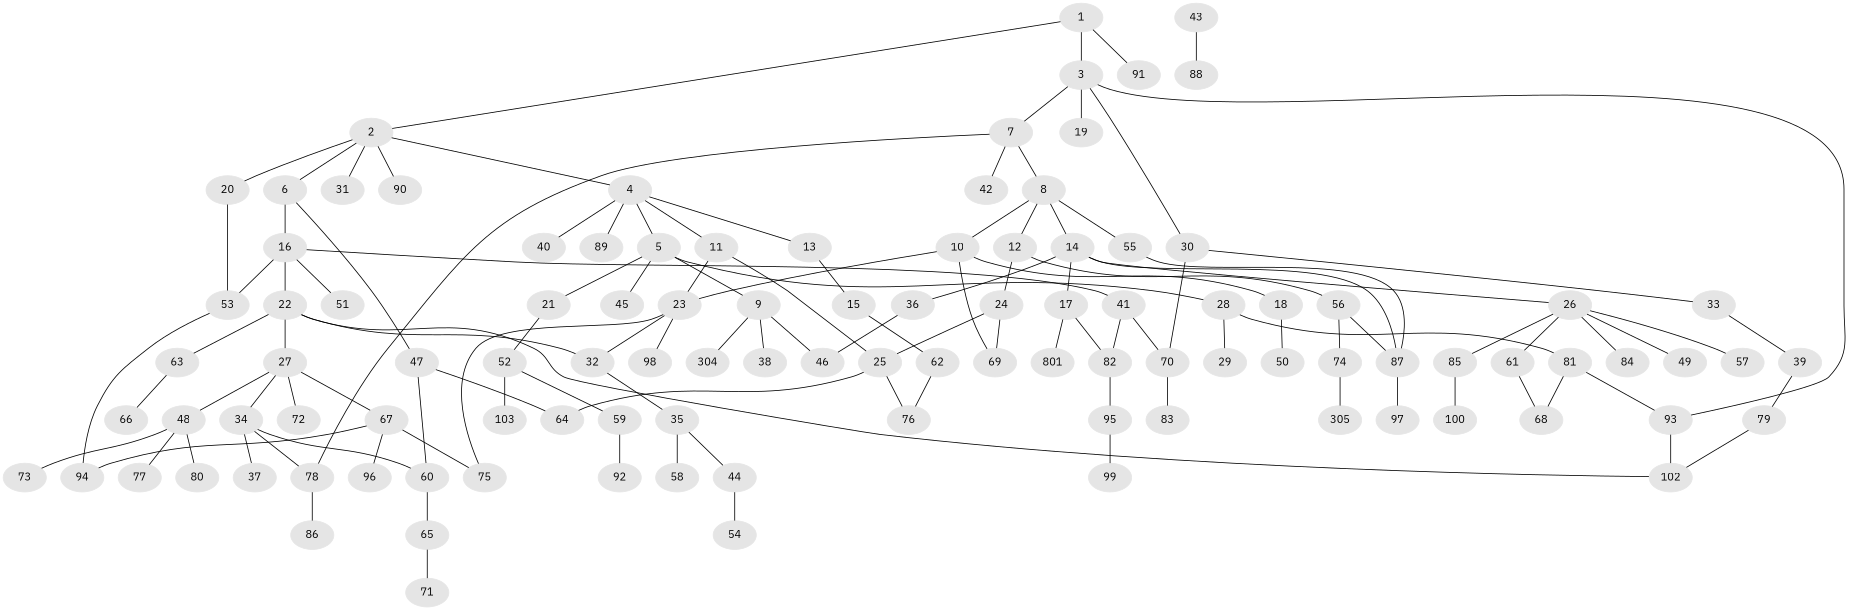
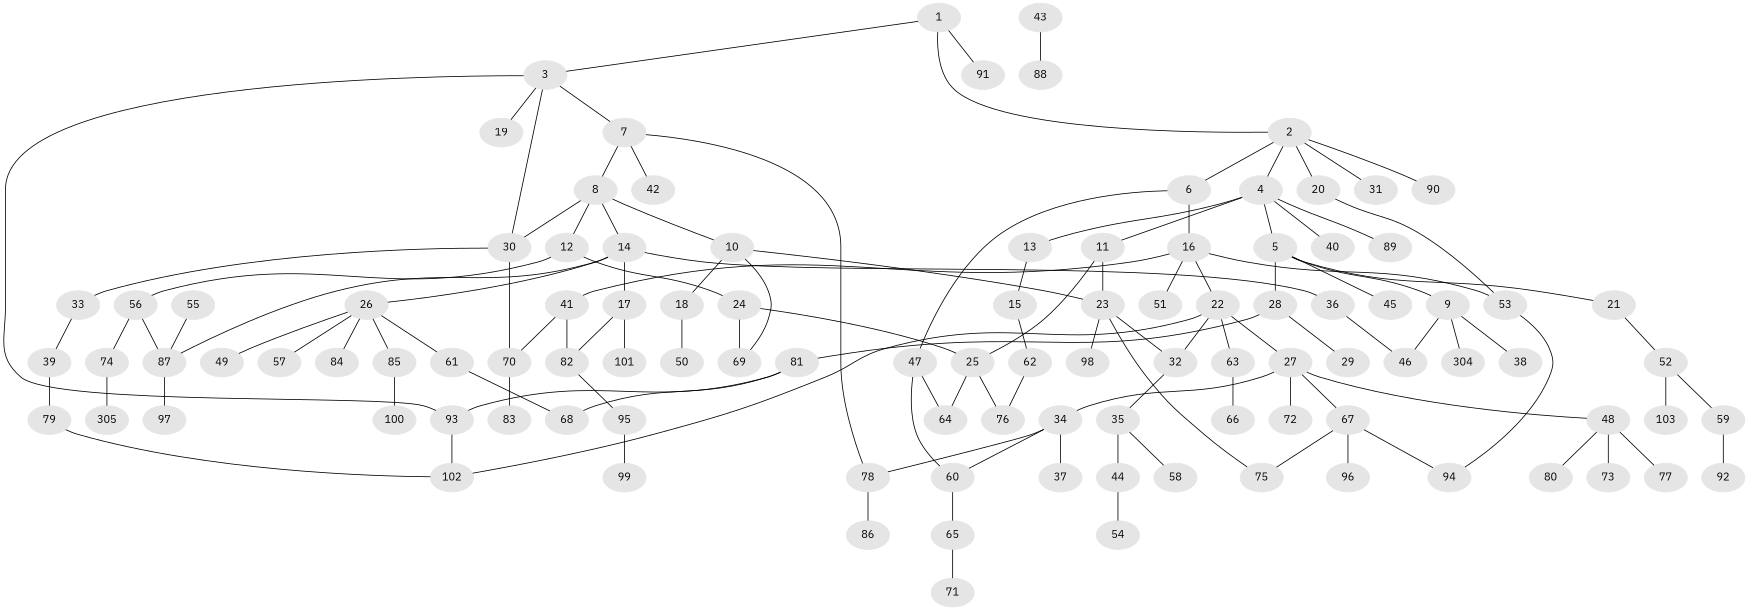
edge "8" -- "55": now "8" -- "30"
node "801": label "801" -> "101"
